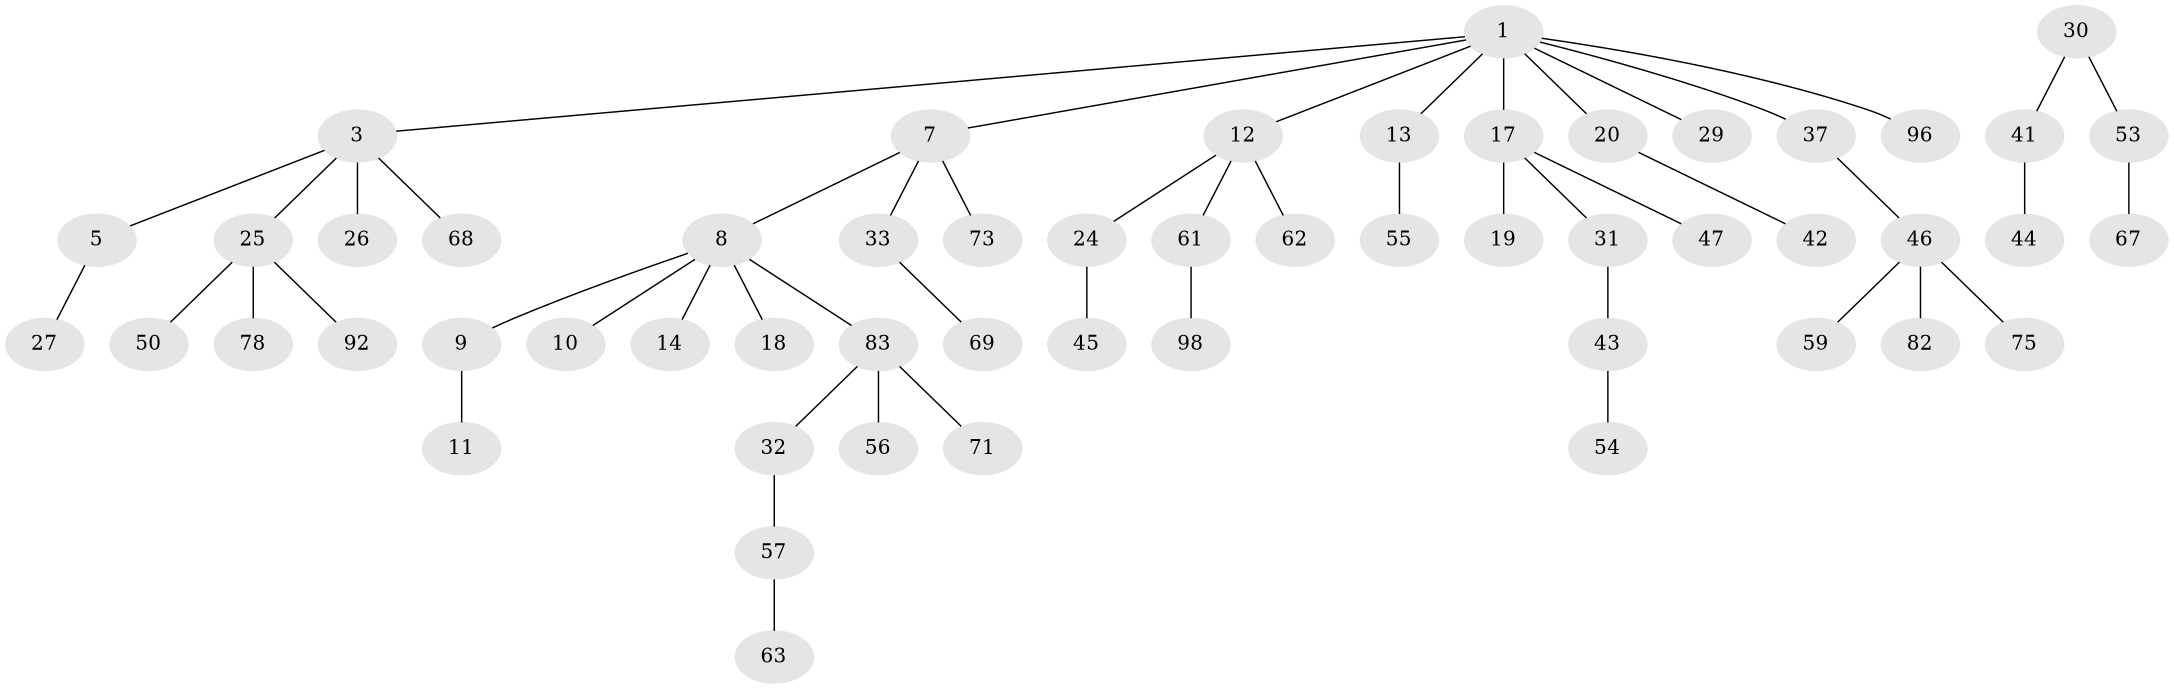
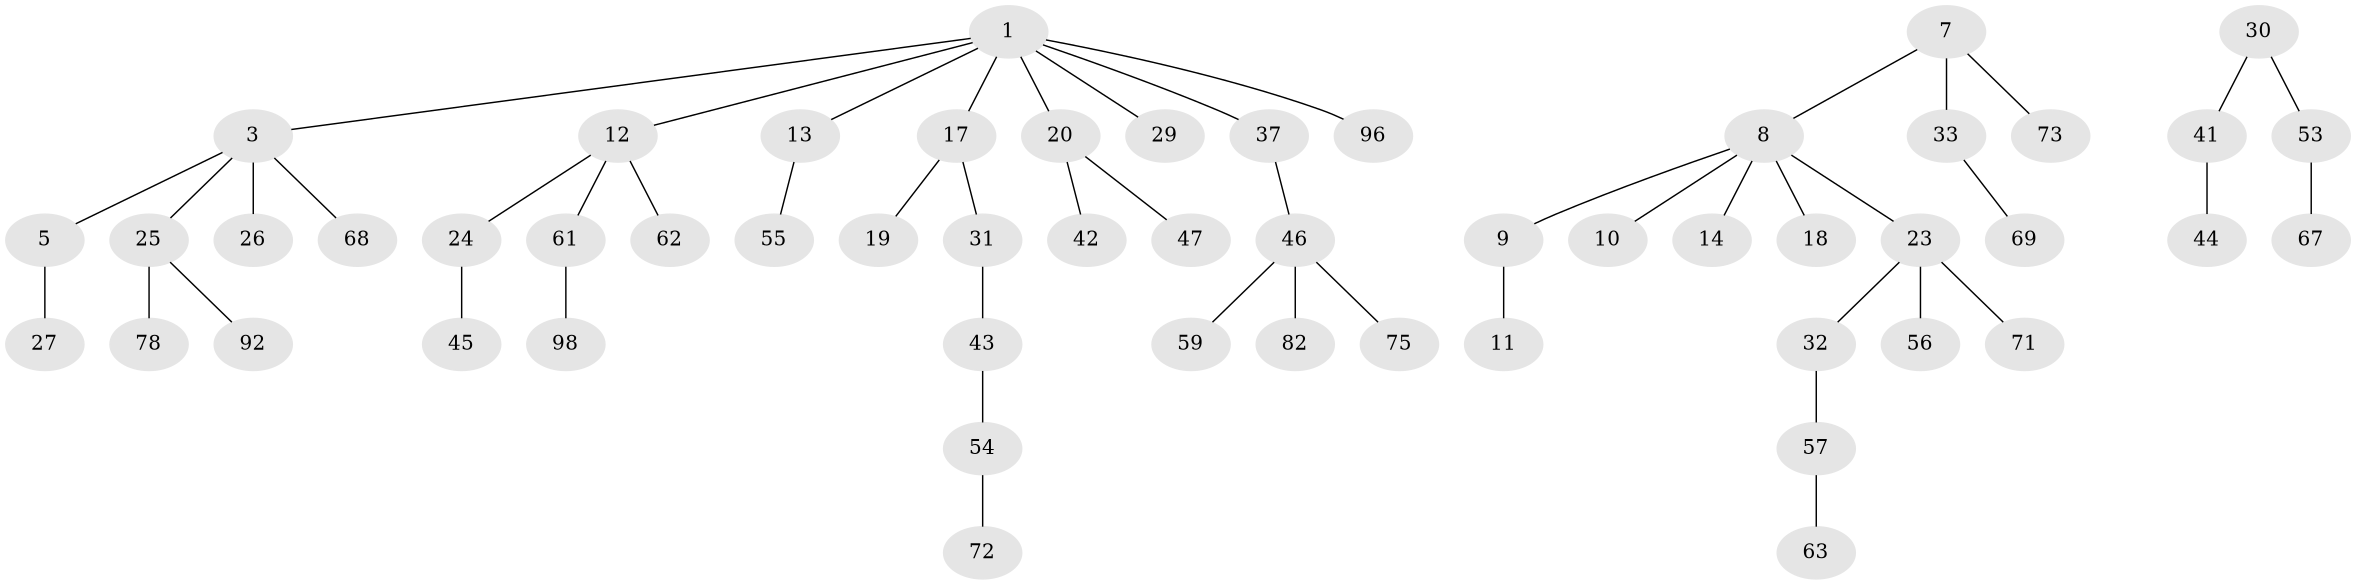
edge "1" -- "7": removed
edge "17" -- "47": now "20" -- "47"
node "50": removed
node "83": label "83" -> "23"
node "72": added
